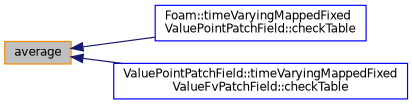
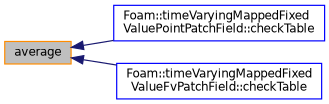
node "ValuePointPatchField::timeVaryingMappedFixed ValueFvPatchField::checkTable": label "ValuePointPatchField::timeVaryingMappedFixed ValueFvPatchField::checkTable" -> "Foam::timeVaryingMappedFixed ValueFvPatchField::checkTable"
